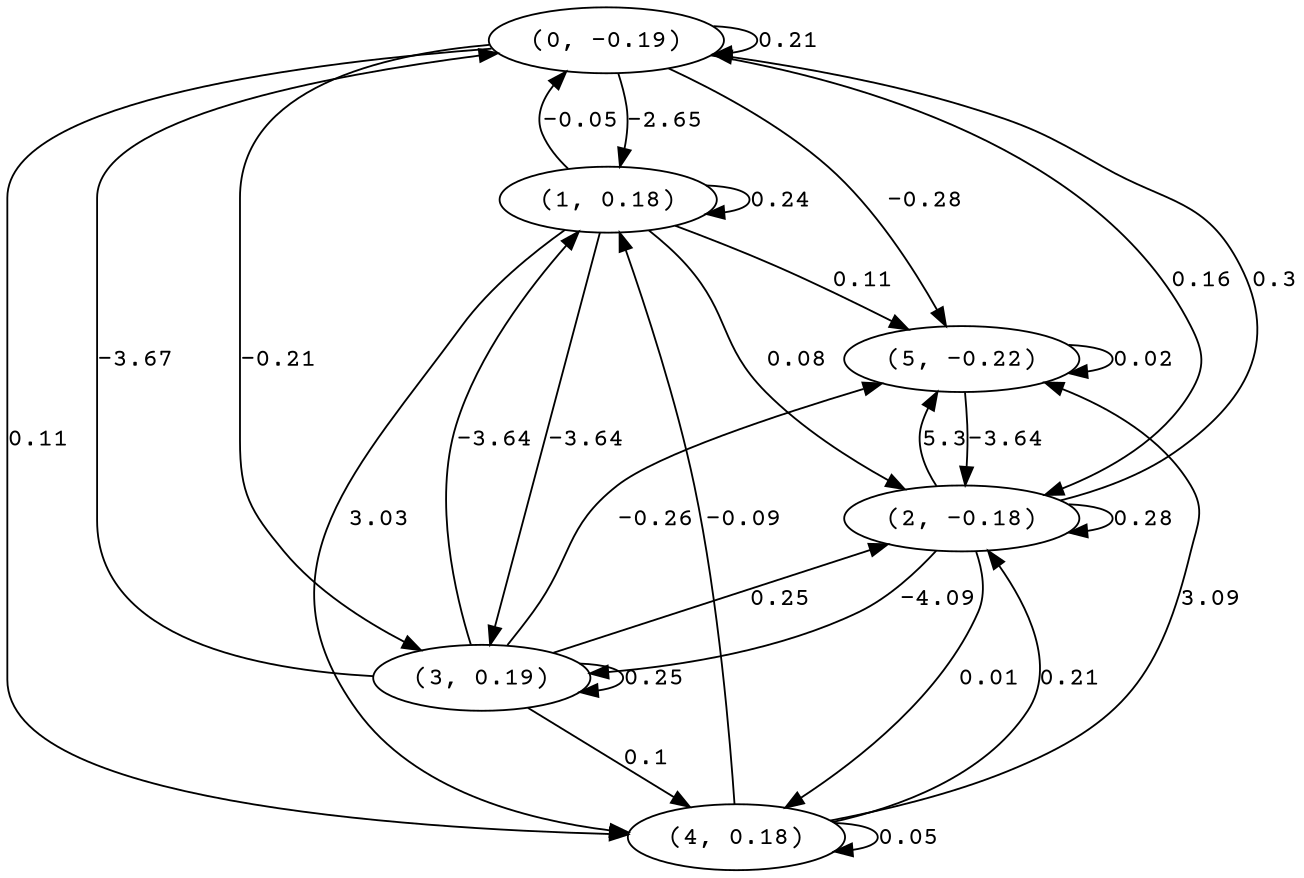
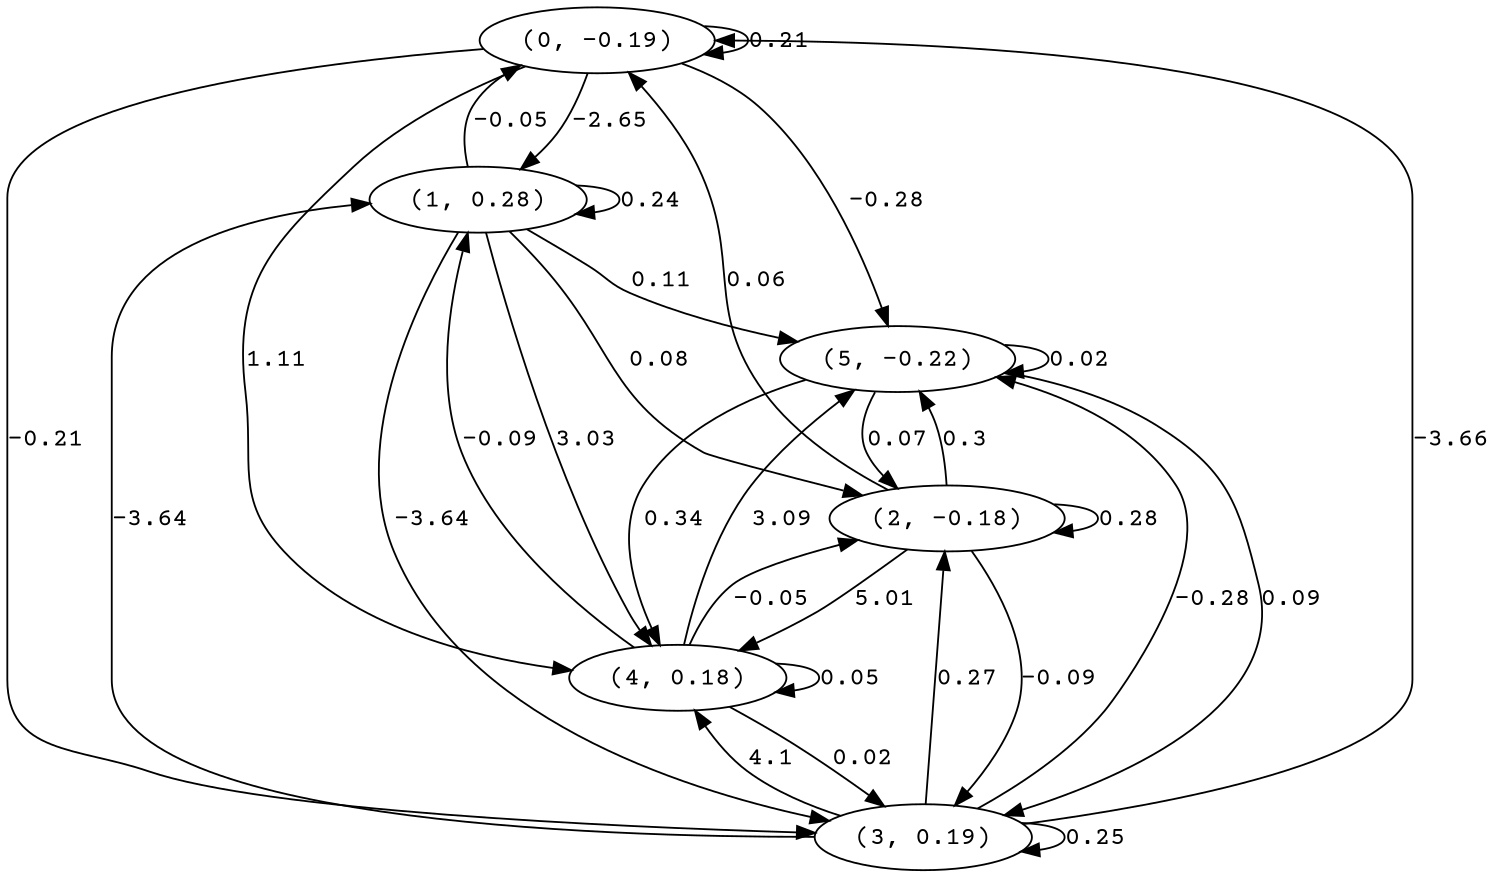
node "(1, 0.18)": label "(1, 0.18)" -> "(1, 0.28)"
edge "(0, -0.19)" -> "(2, -0.18)": removed, label "0.16"
edge "(2, -0.18)" -> "(0, -0.19)": label "0.3" -> "0.06"
edge "(3, 0.19)" -> "(0, -0.19)": label "-3.67" -> "-3.66"
edge "(0, -0.19)" -> "(4, 0.18)": label "0.11" -> "1.11"
edge "(2, -0.18)" -> "(5, -0.22)": label "5.3" -> "0.3"
edge "(5, -0.22)" -> "(2, -0.18)": label "-3.64" -> "0.07"
edge "(5, -0.22)" -> "(4, 0.18)": added, label "0.34"
edge "(3, 0.19)" -> "(5, -0.22)": label "-0.26" -> "-0.28"
edge "(5, -0.22)" -> "(3, 0.19)": added, label "0.09"
edge "(3, 0.19)" -> "(2, -0.18)": label "0.25" -> "0.27"
edge "(2, -0.18)" -> "(3, 0.19)": label "-4.09" -> "-0.09"
edge "(2, -0.18)" -> "(4, 0.18)": label "0.01" -> "5.01"
edge "(4, 0.18)" -> "(2, -0.18)": label "0.21" -> "-0.05"
edge "(4, 0.18)" -> "(3, 0.19)": added, label "0.02"
edge "(3, 0.19)" -> "(4, 0.18)": label "0.1" -> "4.1"
